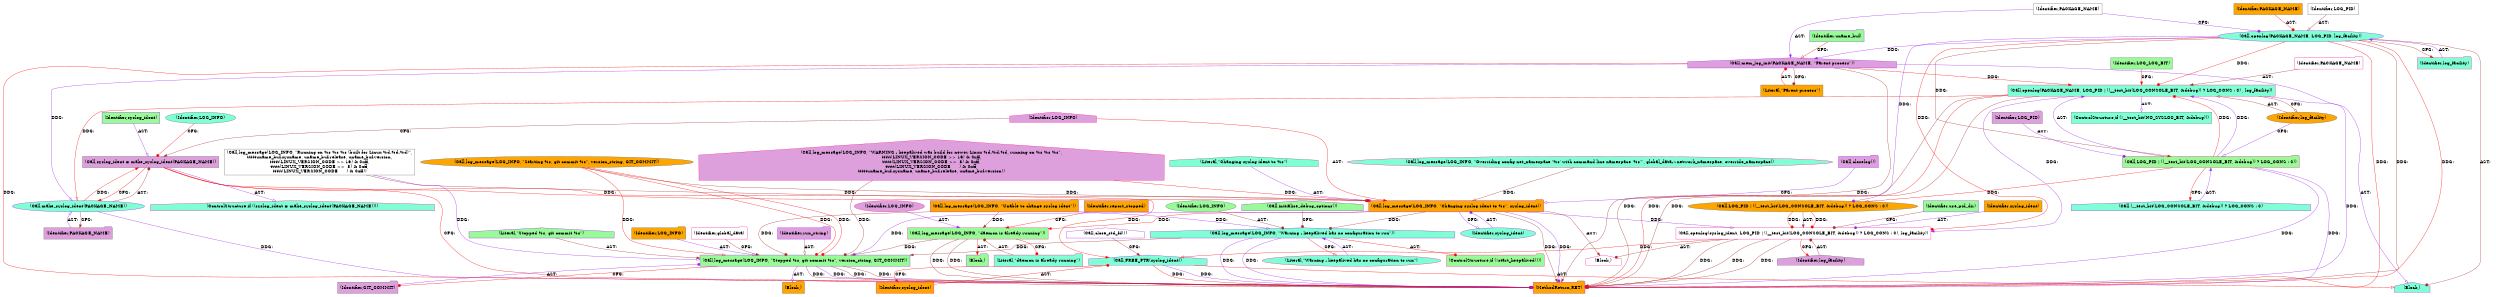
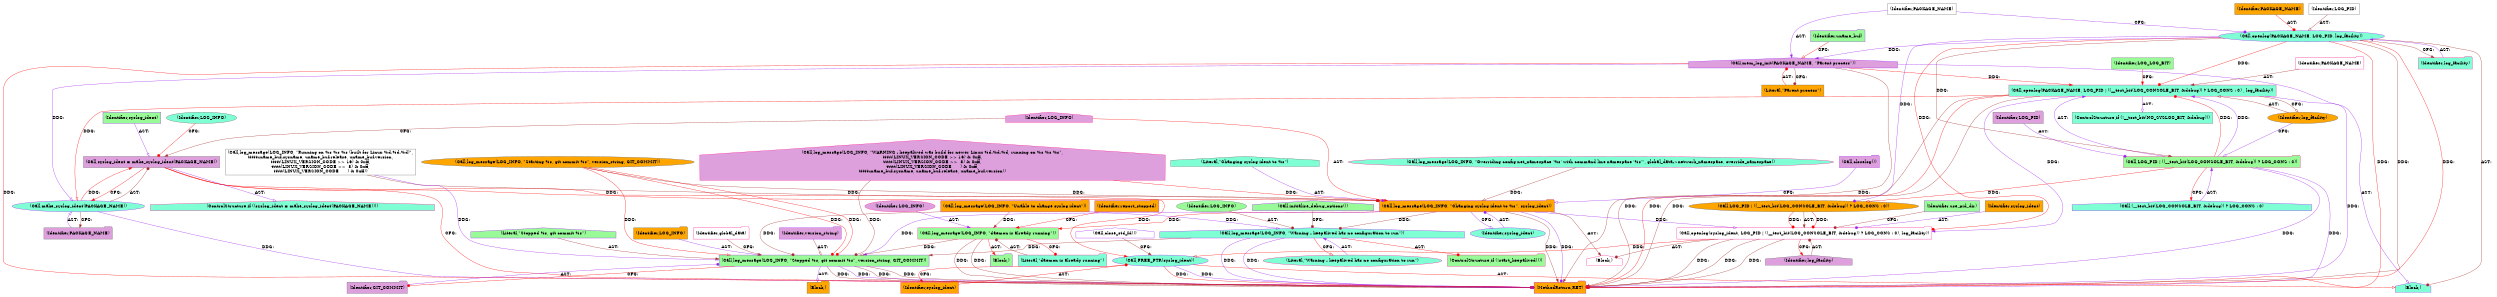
node "(Identifier,run_string)": label "(Identifier,run_string)" -> "(Identifier,version_string)"
node "(Call,FREE_PTR(syslog_ident))": shape house -> ellipse
